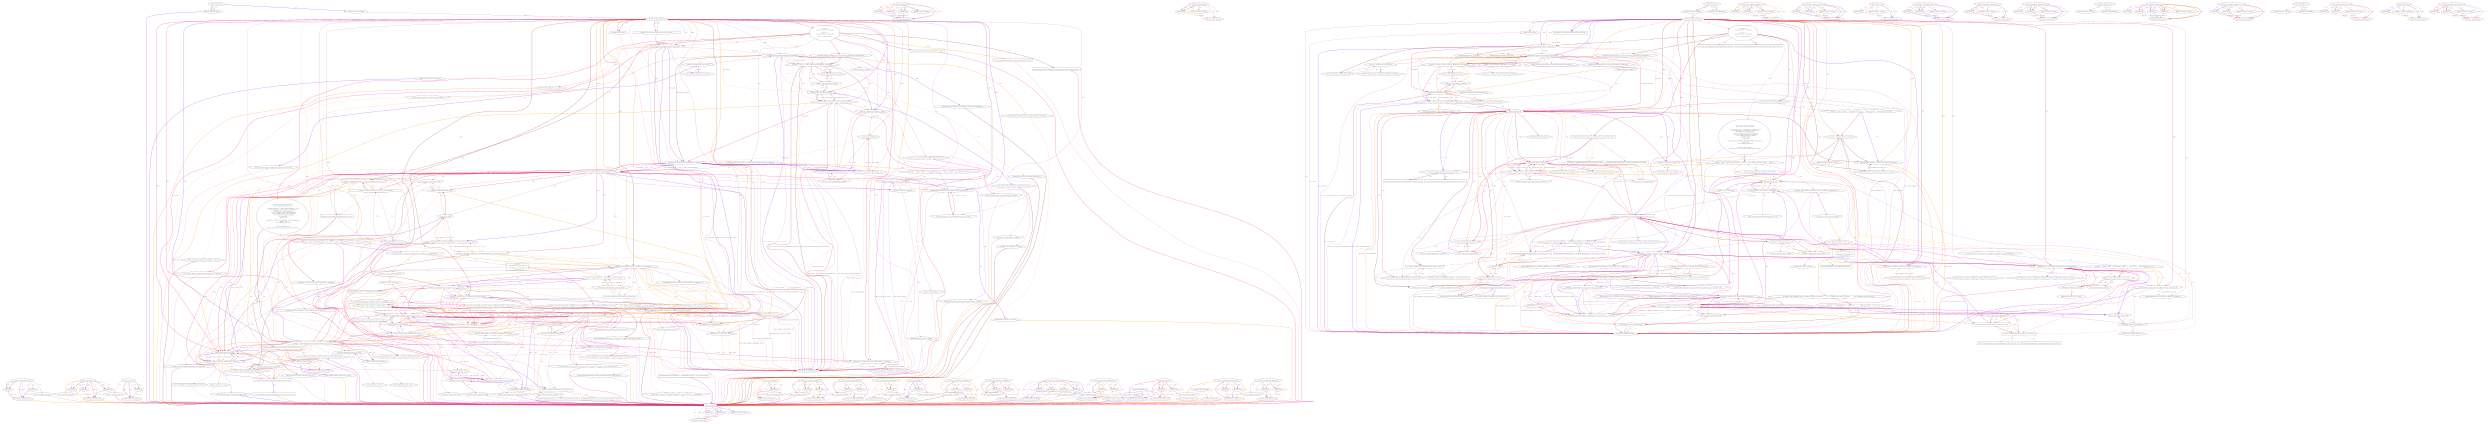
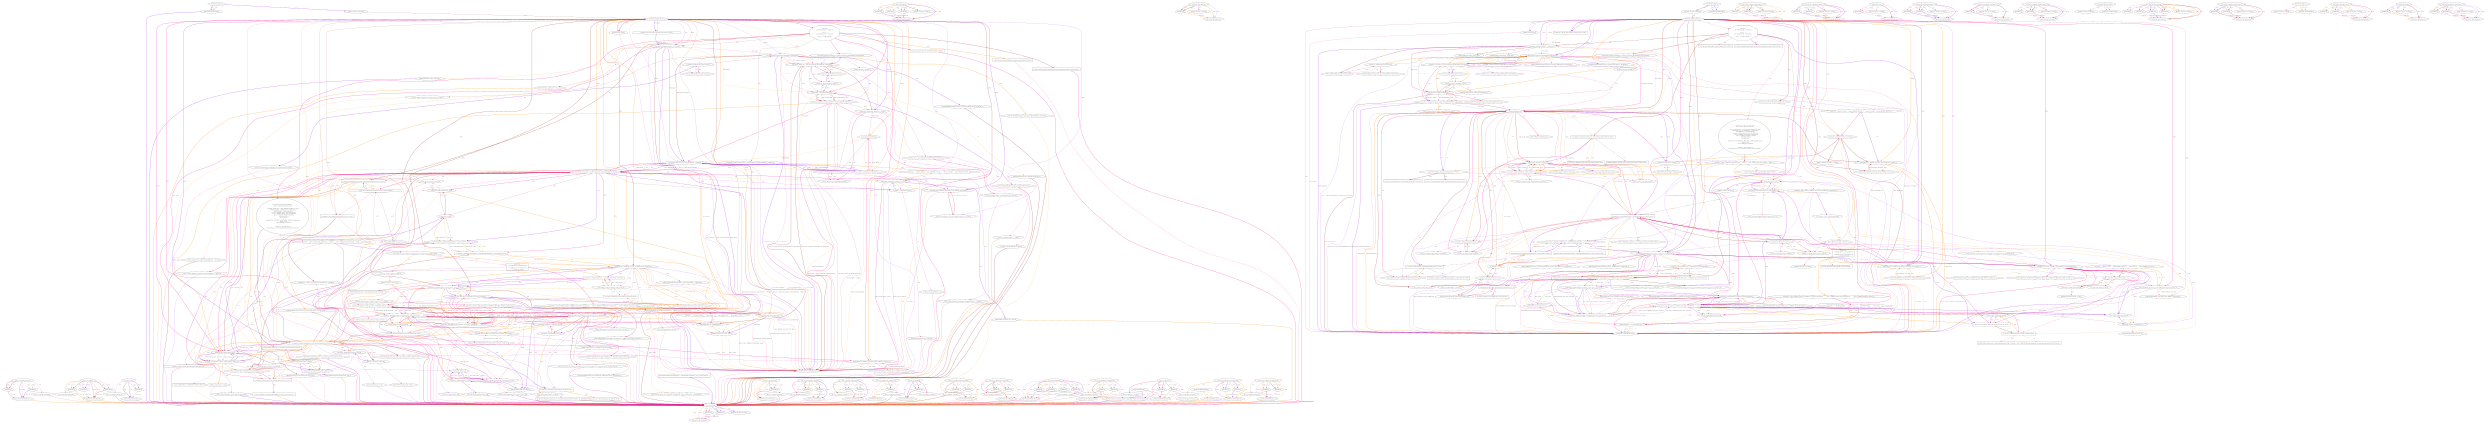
edge "(CONTROL_STRUCTURE,IF,if (IsPipe(path)))" -> "(IsPipe,IsPipe(path))": removed, label "AST:"
